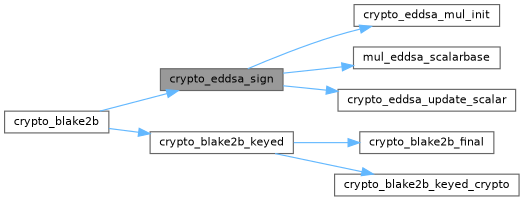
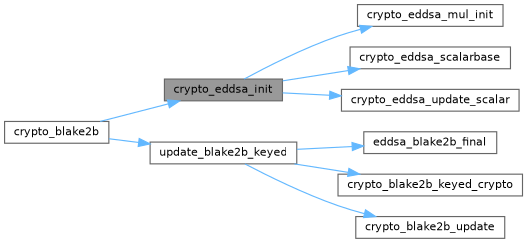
node "mul_eddsa_scalarbase": label "mul_eddsa_scalarbase" -> "crypto_eddsa_scalarbase"
node "crypto_eddsa_sign": label "crypto_eddsa_sign" -> "crypto_eddsa_init"
node "crypto_blake2b_keyed": label "crypto_blake2b_keyed" -> "update_blake2b_keyed"
node "crypto_blake2b_final": label "crypto_blake2b_final" -> "eddsa_blake2b_final"
node "crypto_blake2b_update": added
